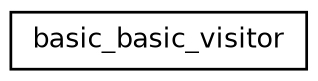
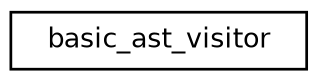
node "basic_basic_visitor": label "basic_basic_visitor" -> "basic_ast_visitor"
